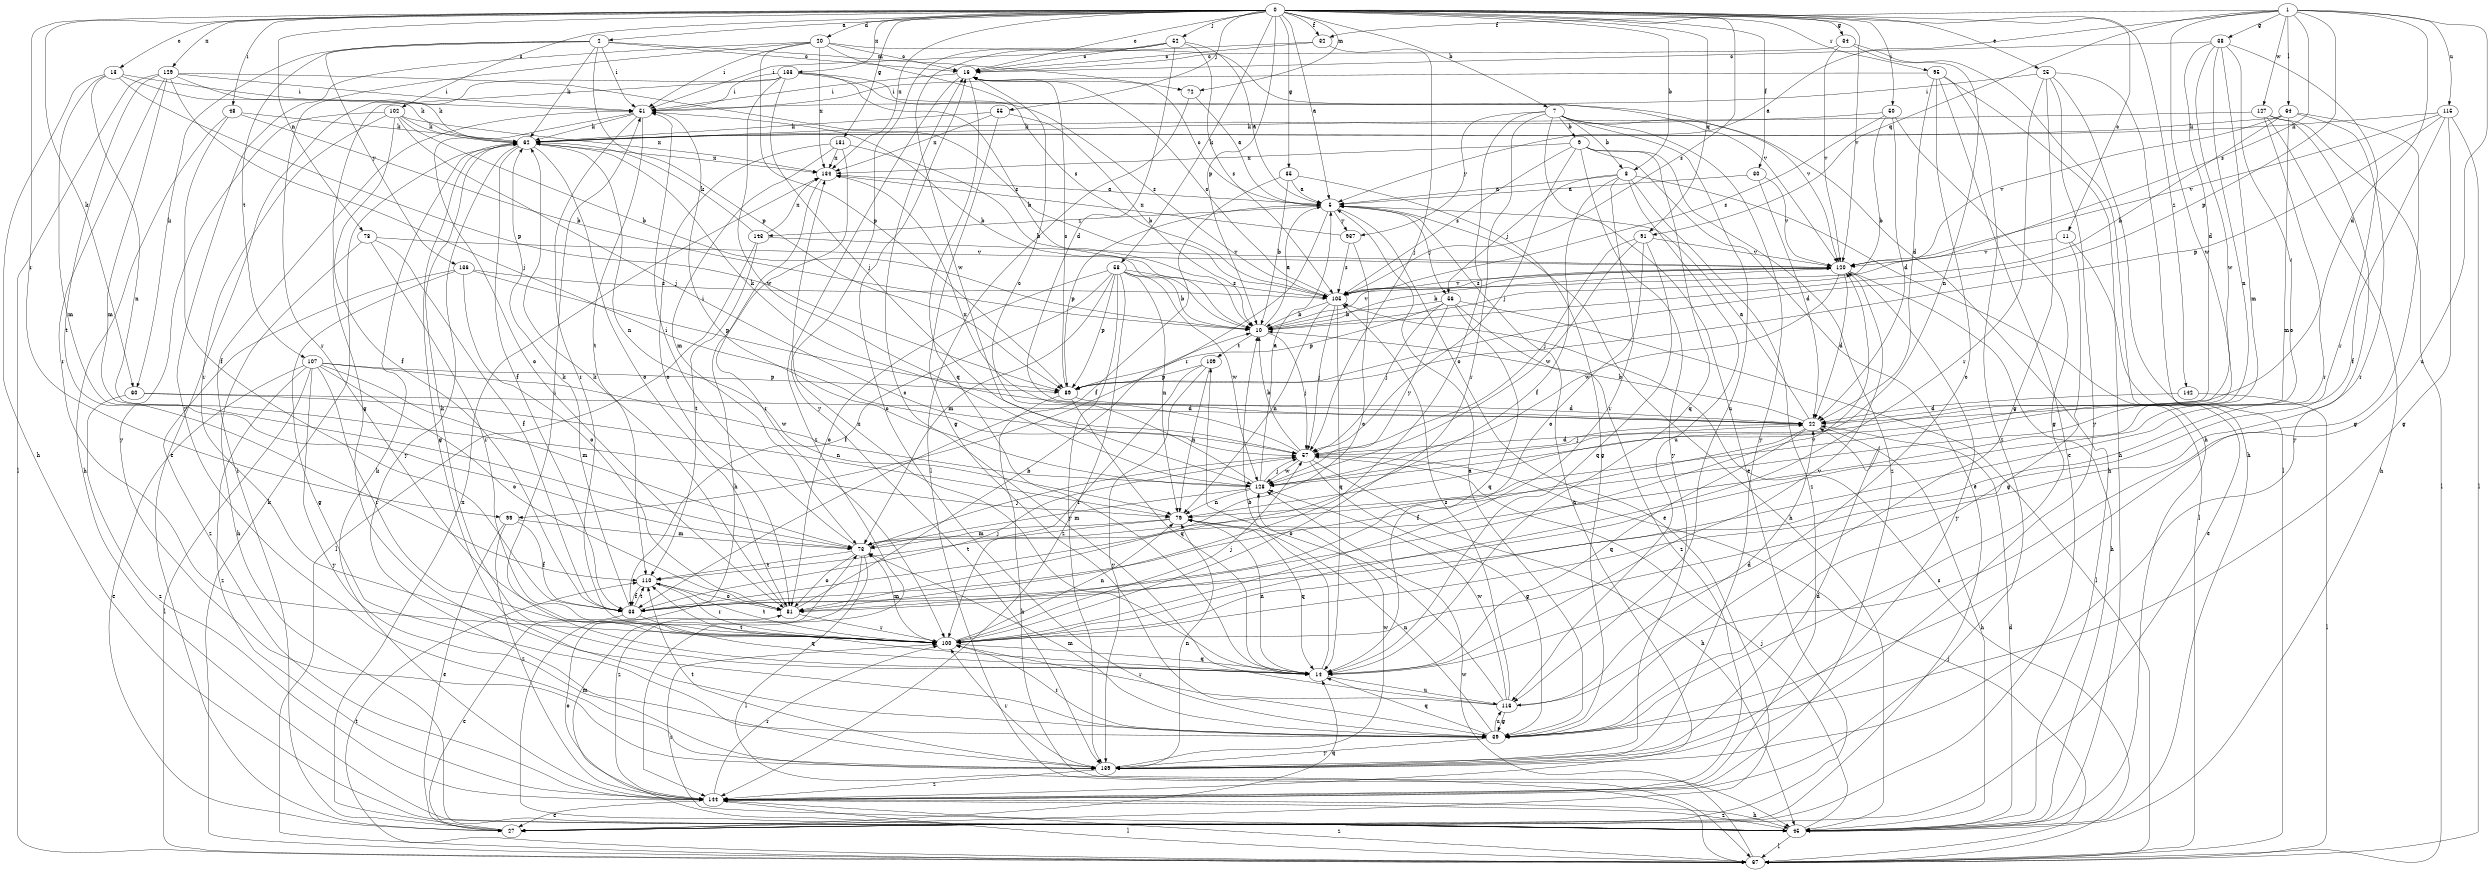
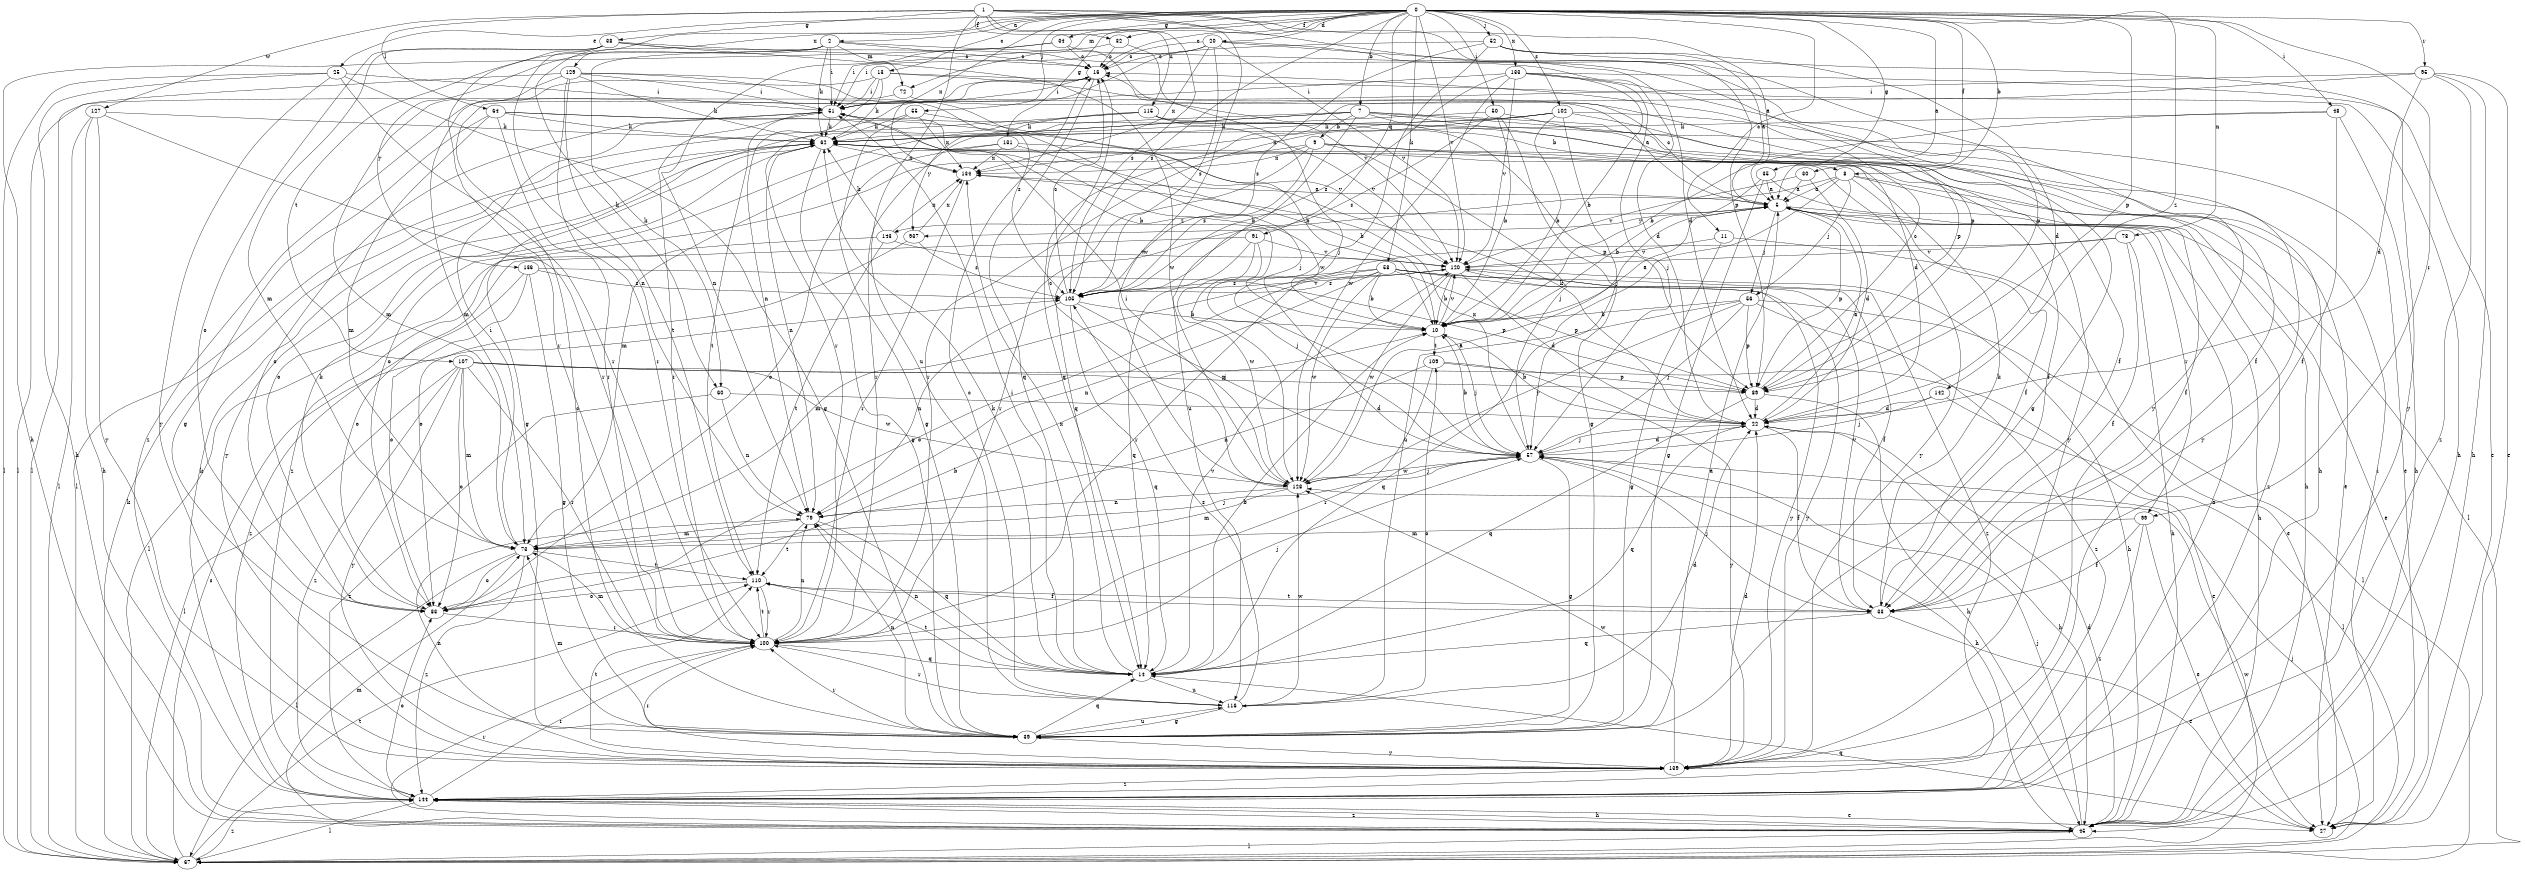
edge "1" -> "91": removed, label "q"
edge "0" -> "10": now "0" -> "89"
edge "95" -> "14": label "c" -> "q"
edge "142" -> "57": added, label "j"
edge "27" -> "134": removed, label "x"
node "81": label "81" -> "83"
